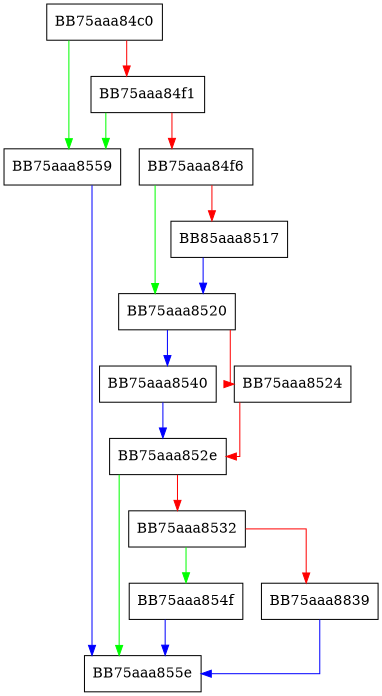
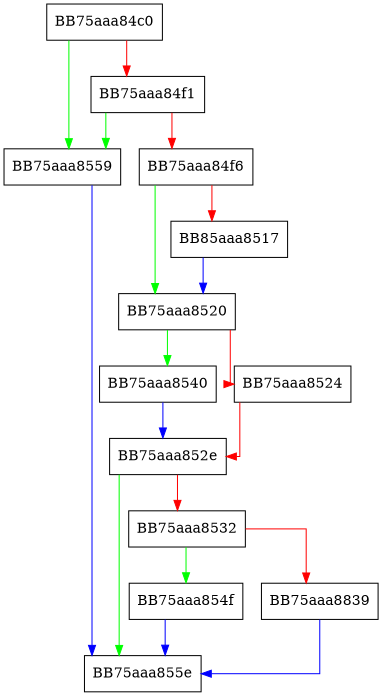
edge "BB75aaa8520" -> "BB75aaa8540": color blue -> green
